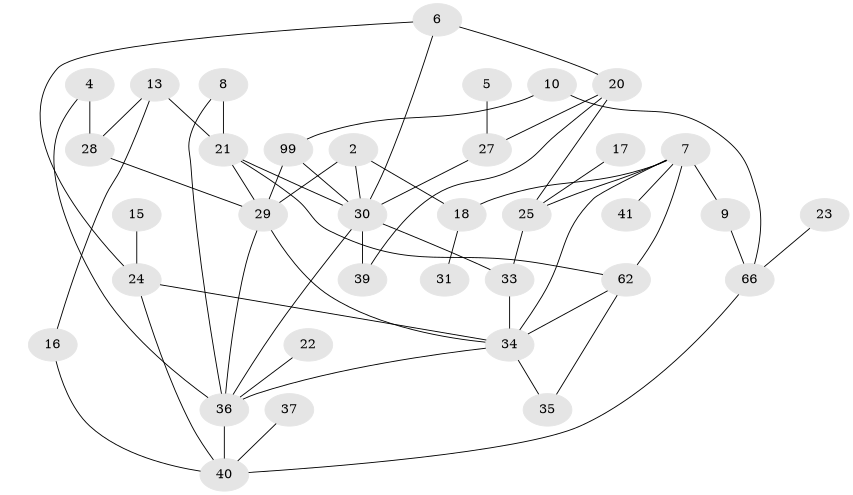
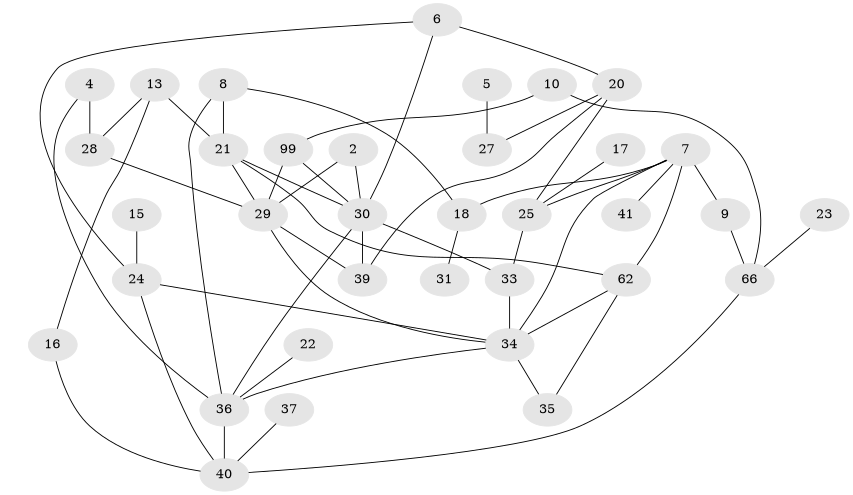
edge "2" -- "18": now "8" -- "18"
edge "27" -- "30": removed
edge "29" -- "36": now "29" -- "39"
